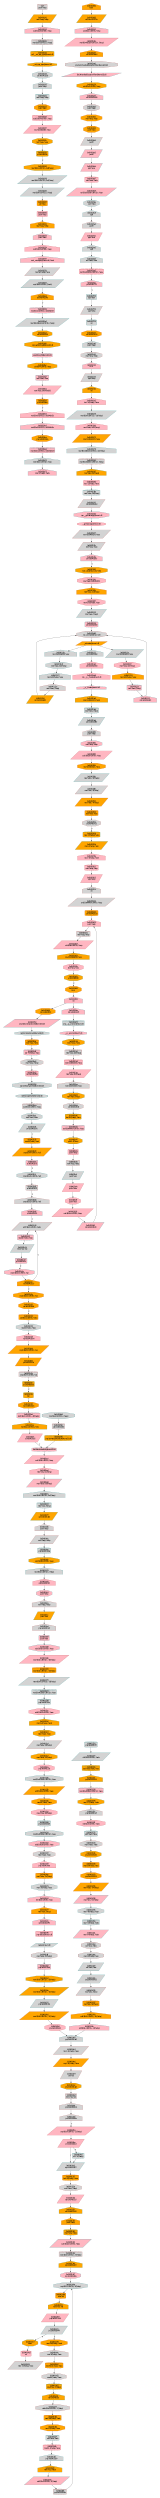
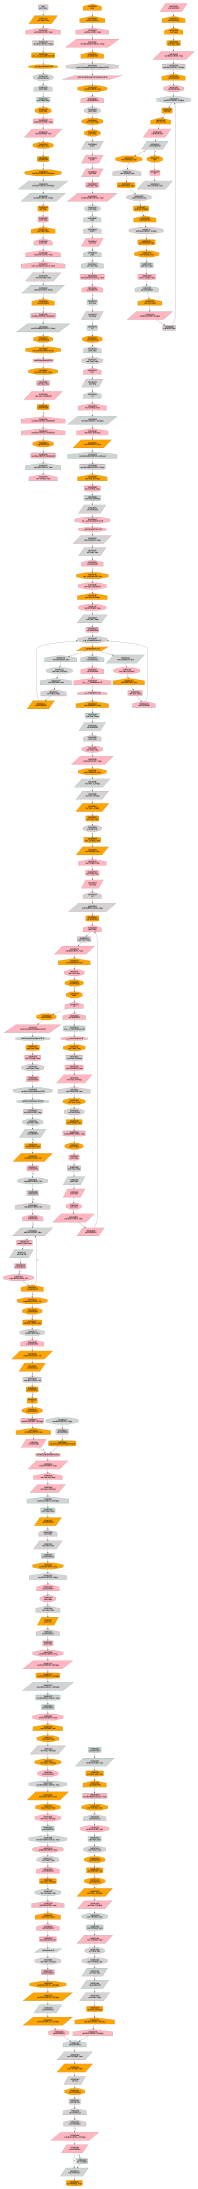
node "0x00402683 ret $0xc<UINT16>": shape parallelogram -> house
node "0x00402c46 ret": fillcolor orange -> lightgrey
node "0x0040150a movl %eax, (%esp)": removed
